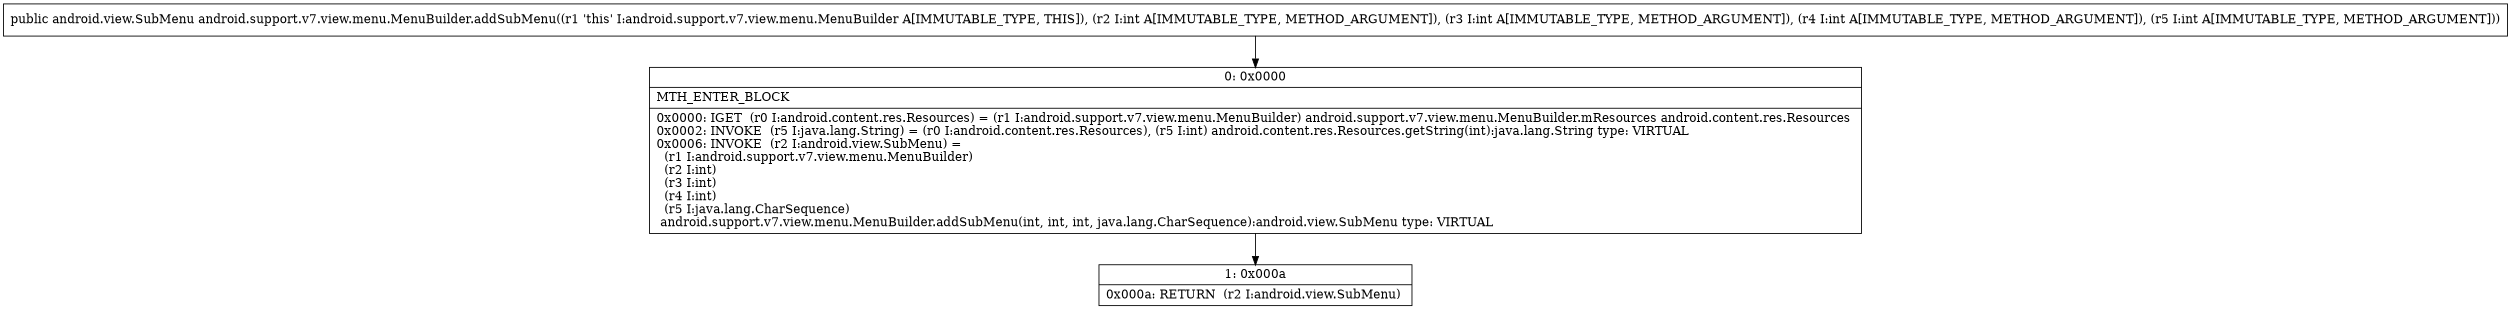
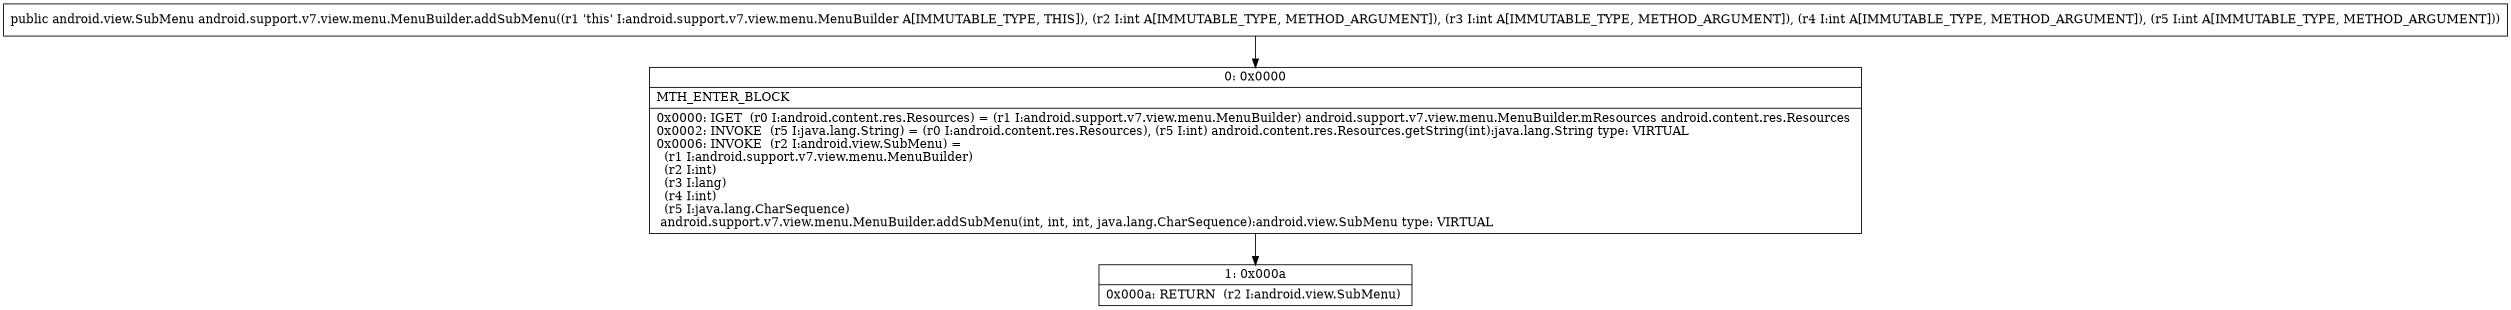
node "0: 0x0000": text "(r3 I:int)" -> "(r3 I:lang)"
